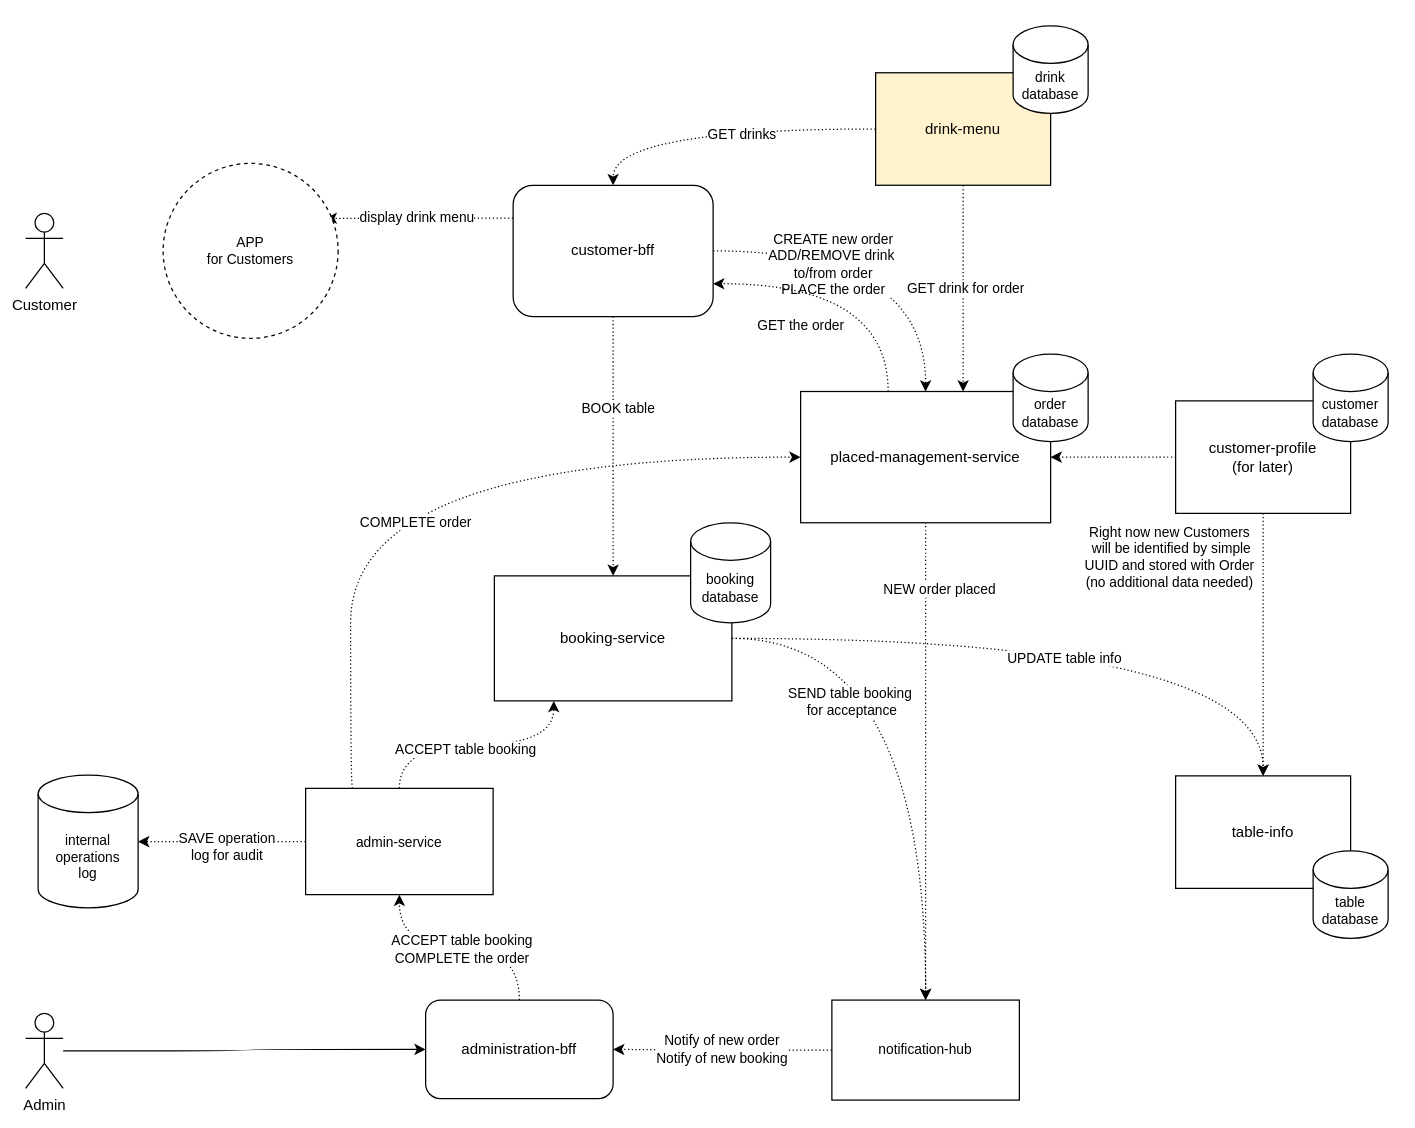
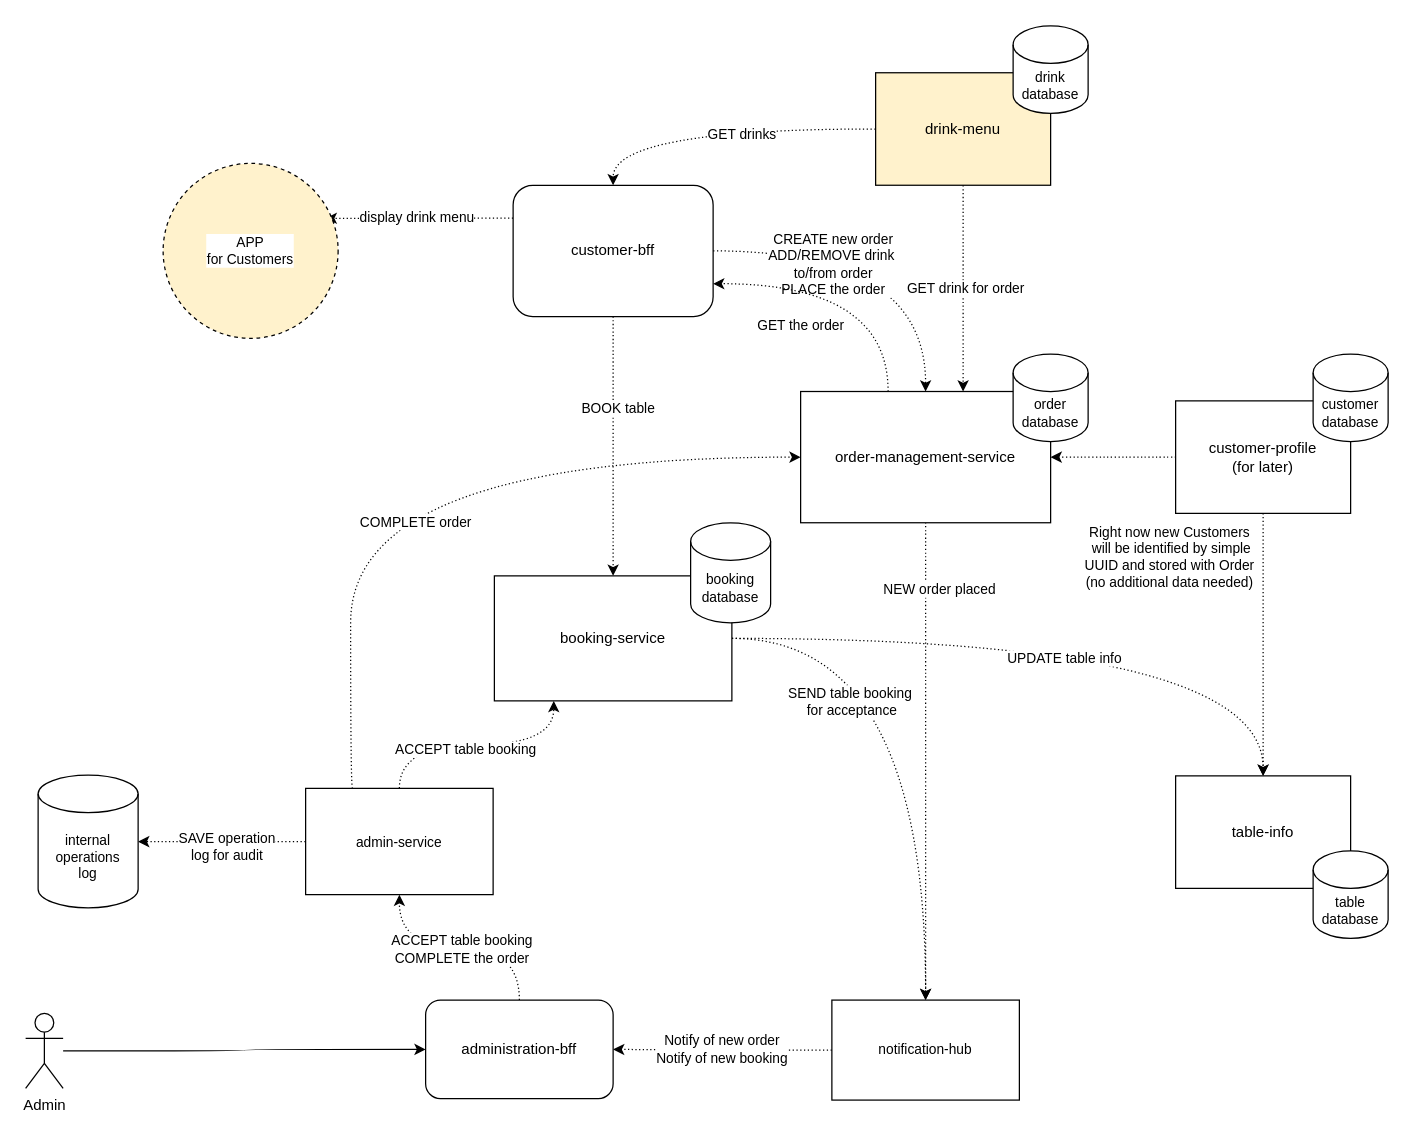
node "Customer": removed
node "APP for Customers": fillcolor #ffffff -> #fff2cc
node "placed-management-service": label "placed-management-service" -> "order-management-service"
